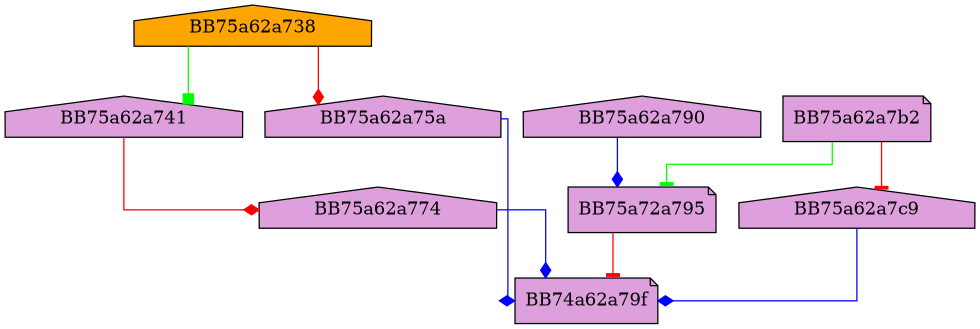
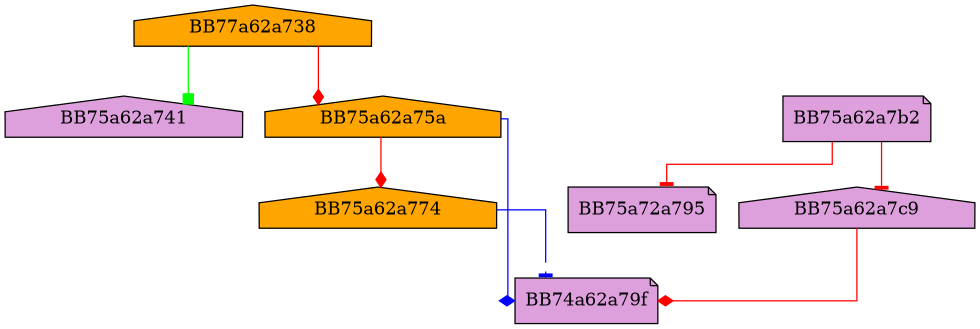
node "BB75a62a738": label "BB75a62a738" -> "BB77a62a738"
node "BB75a62a75a": fillcolor plum -> orange
node "BB75a62a790": removed
edge "BB75a62a7b2" -> "BB75a72a795": color green -> red
edge "BB75a62a741" -> "BB75a62a774": now "BB75a62a75a" -> "BB75a62a774"
node "BB75a62a774": fillcolor plum -> orange
edge "BB75a62a774" -> "BB74a62a79f": arrowhead diamond -> tee
edge "BB75a72a795" -> "BB74a62a79f": removed
edge "BB75a62a7c9" -> "BB74a62a79f": color blue -> red
